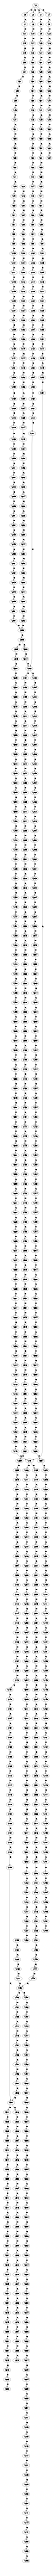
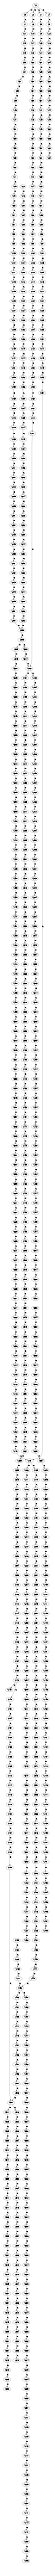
edge "S532" -> "S538": removed, label "A"
edge "S745" -> "S748": now "S742" -> "S748"
edge "S342" -> "S347": removed, label "T"
